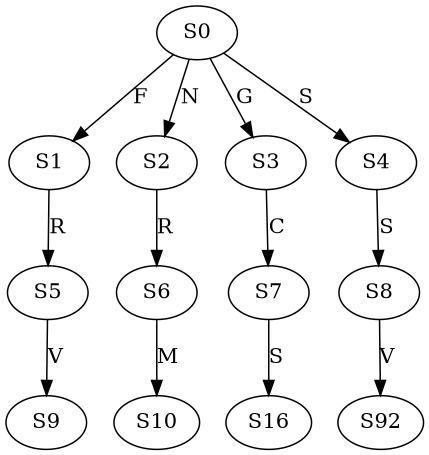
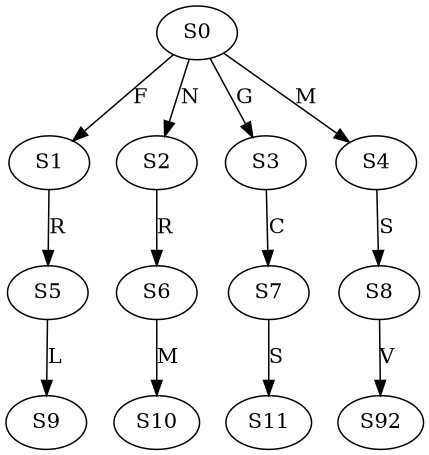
edge "S0" -> "S4": label "S" -> "M"
edge "S5" -> "S9": label "V" -> "L"
node "S16": label "S16" -> "S11"
